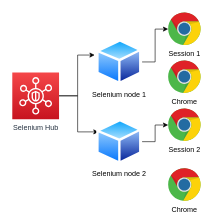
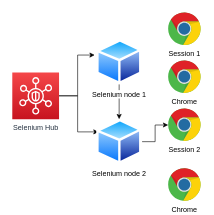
edge "Selenium node 1" -> "Session 1": now "Selenium node 1" -> "Selenium node 2"
